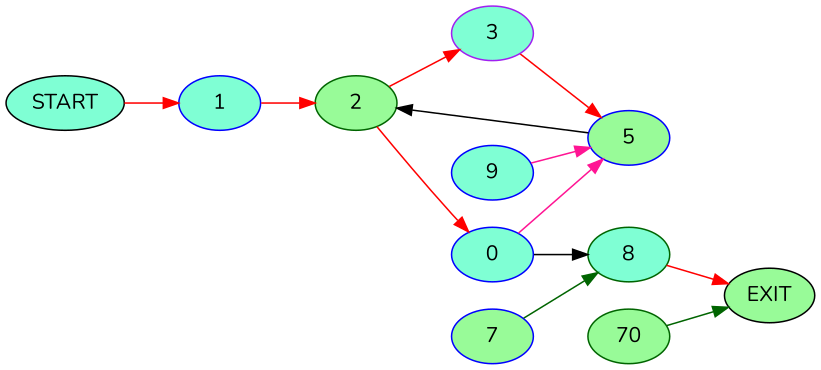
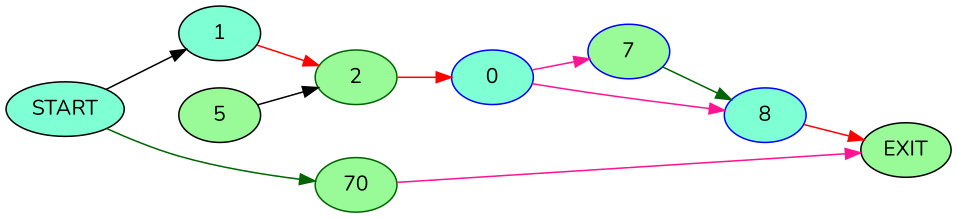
node "3": removed
edge "START" -> "1": color red -> black
node "1": color blue -> black
node "5": color blue -> black
edge "START" -> "70": added
node "9": removed
edge "0" -> "5": now "0" -> "7"
edge "0" -> "8": color black -> deeppink
node "8": color darkgreen -> blue
edge "70" -> "EXIT": color darkgreen -> deeppink
